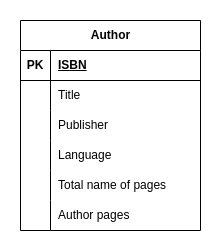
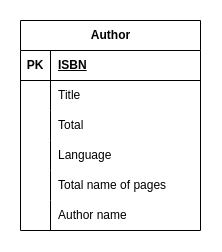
node "Publisher": label "Publisher" -> "Total"
node "Author pages": label "Author pages" -> "Author name"
